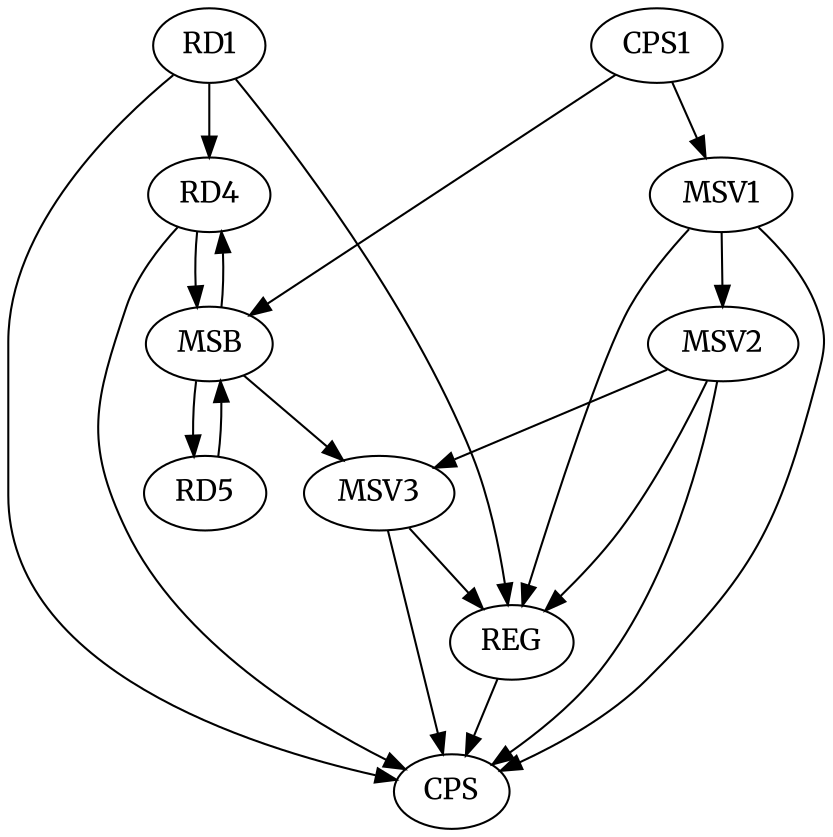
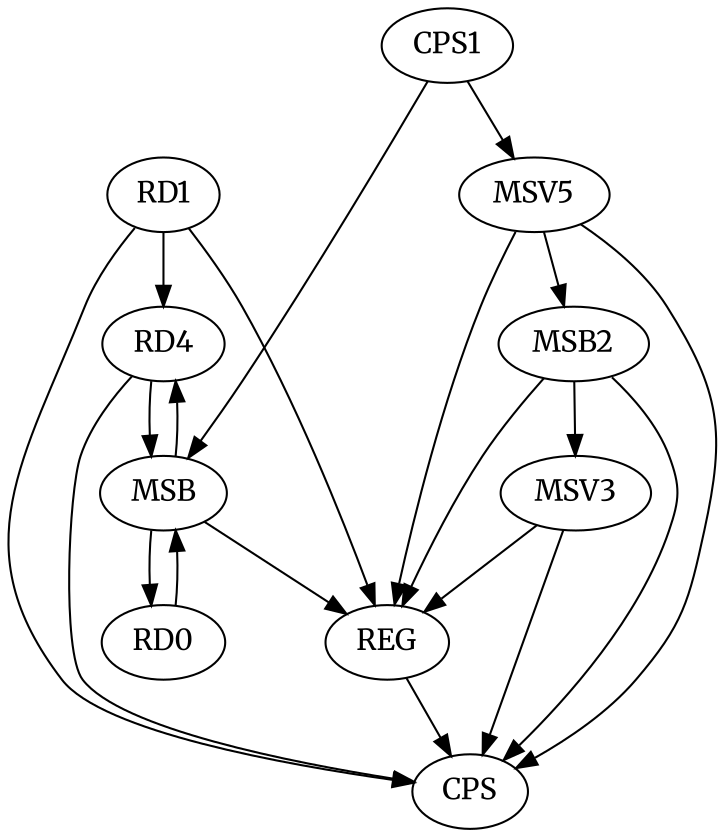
node "MSV1": label "MSV1" -> "MSV5"
node "MSV2": label "MSV2" -> "MSB2"
edge "MSB" -> "MSV3": now "MSB" -> "REG"
node "RD5": label "RD5" -> "RD0"
